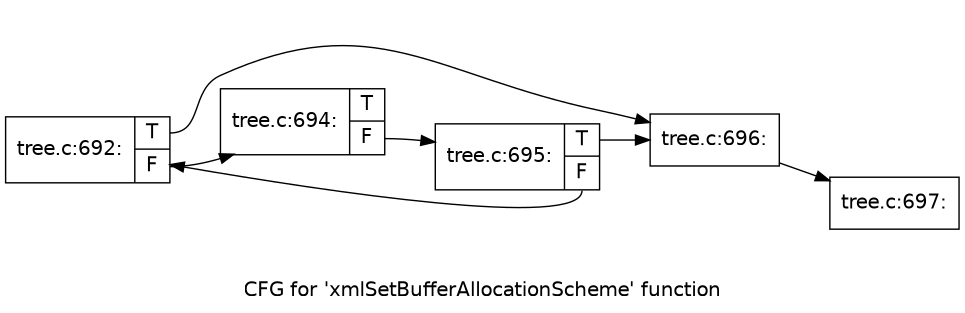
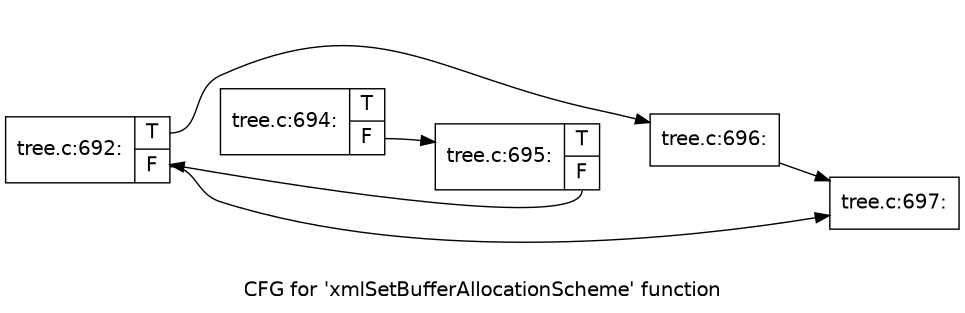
edge "tree.c:695:" -> "tree.c:696:": removed
edge "tree.c:692:" -> "tree.c:694:": now "tree.c:692:" -> "tree.c:697:"
